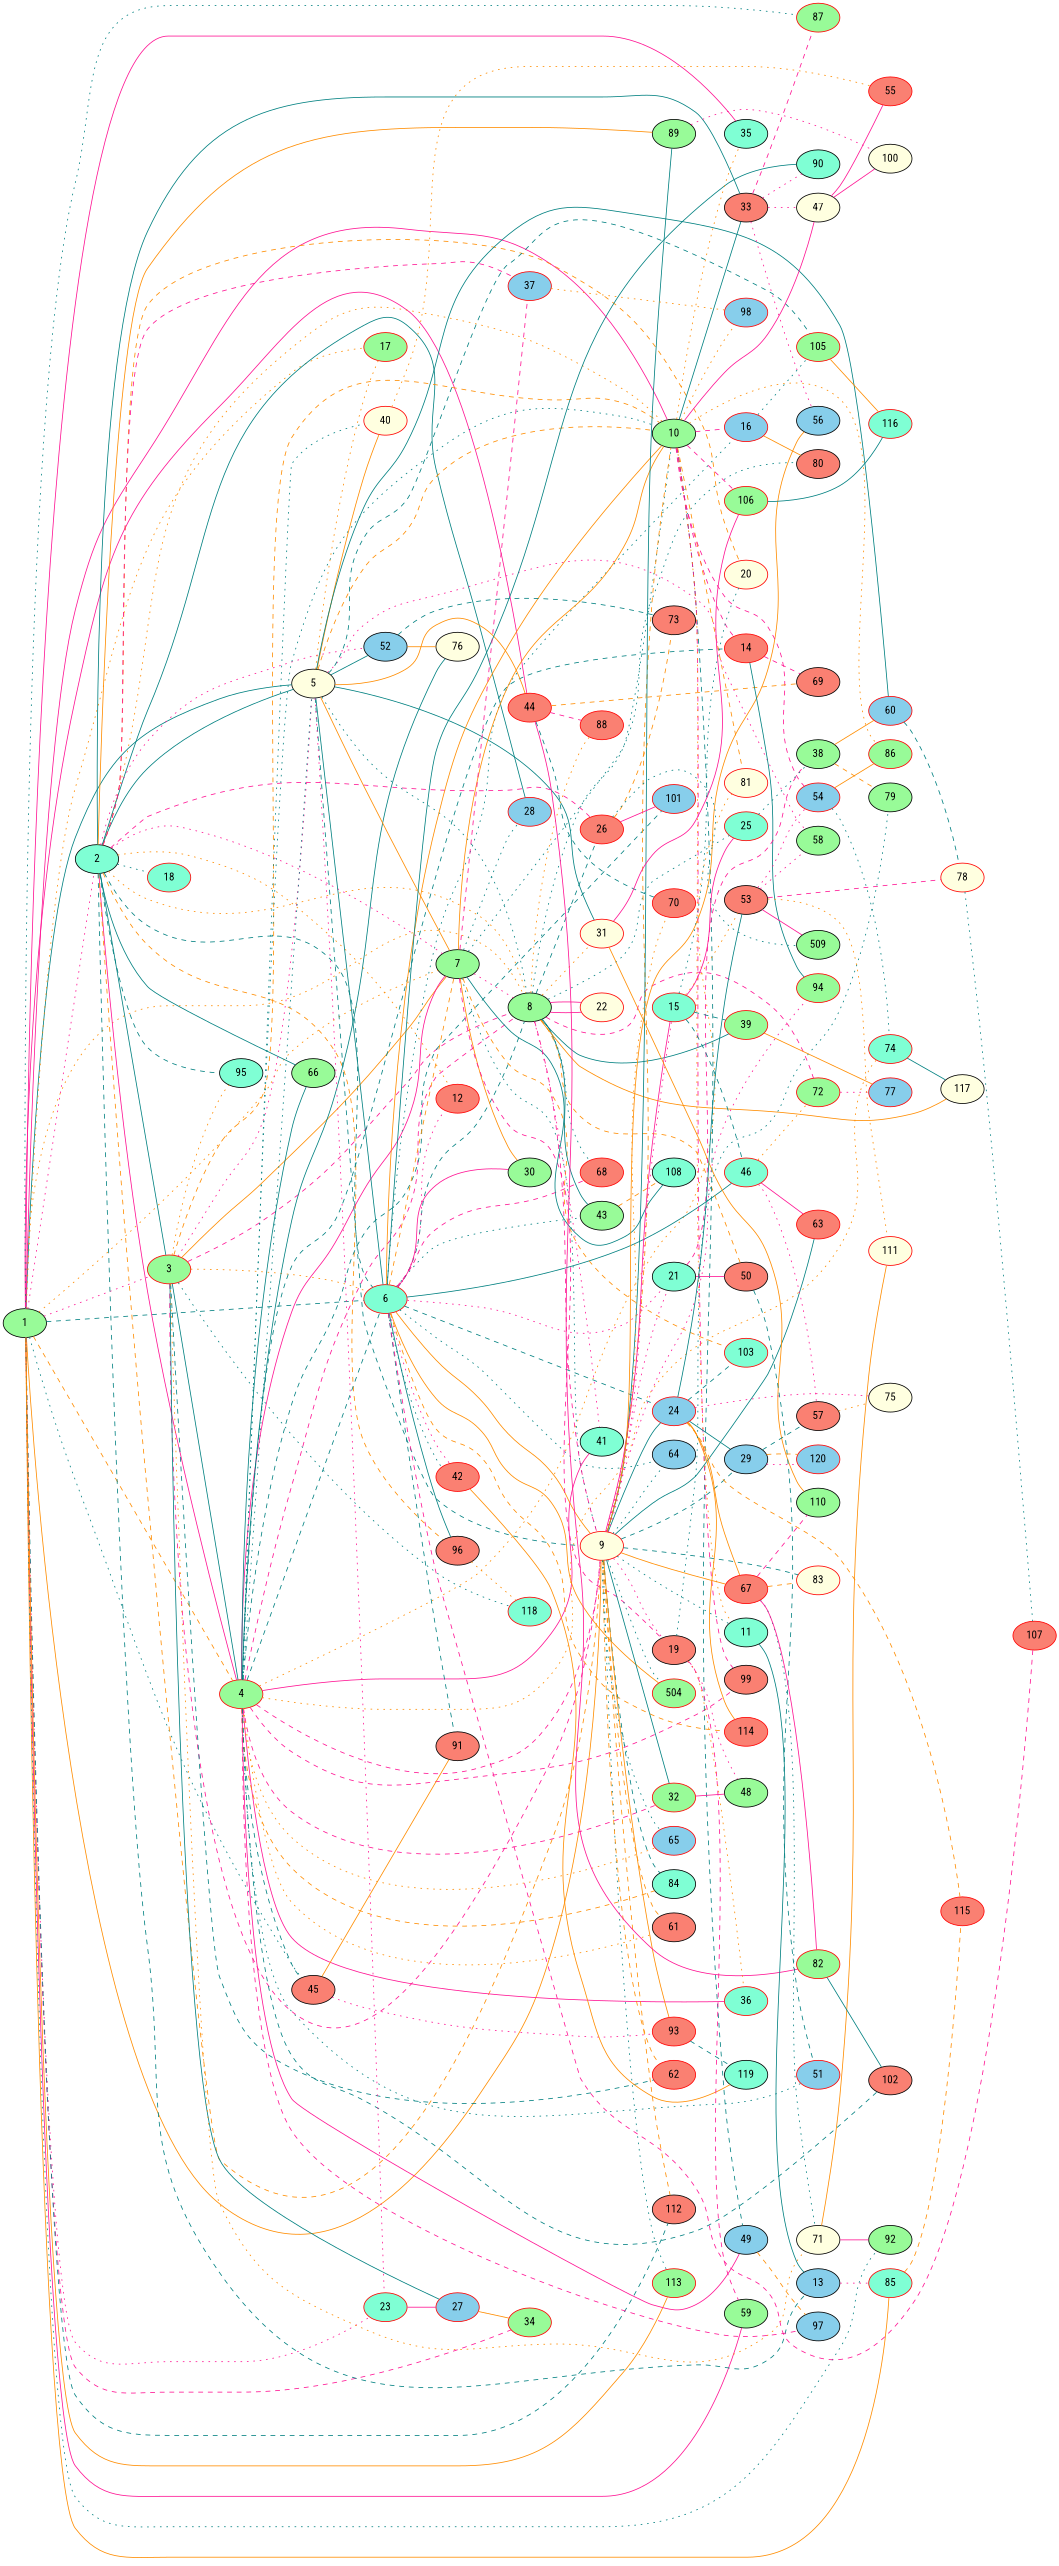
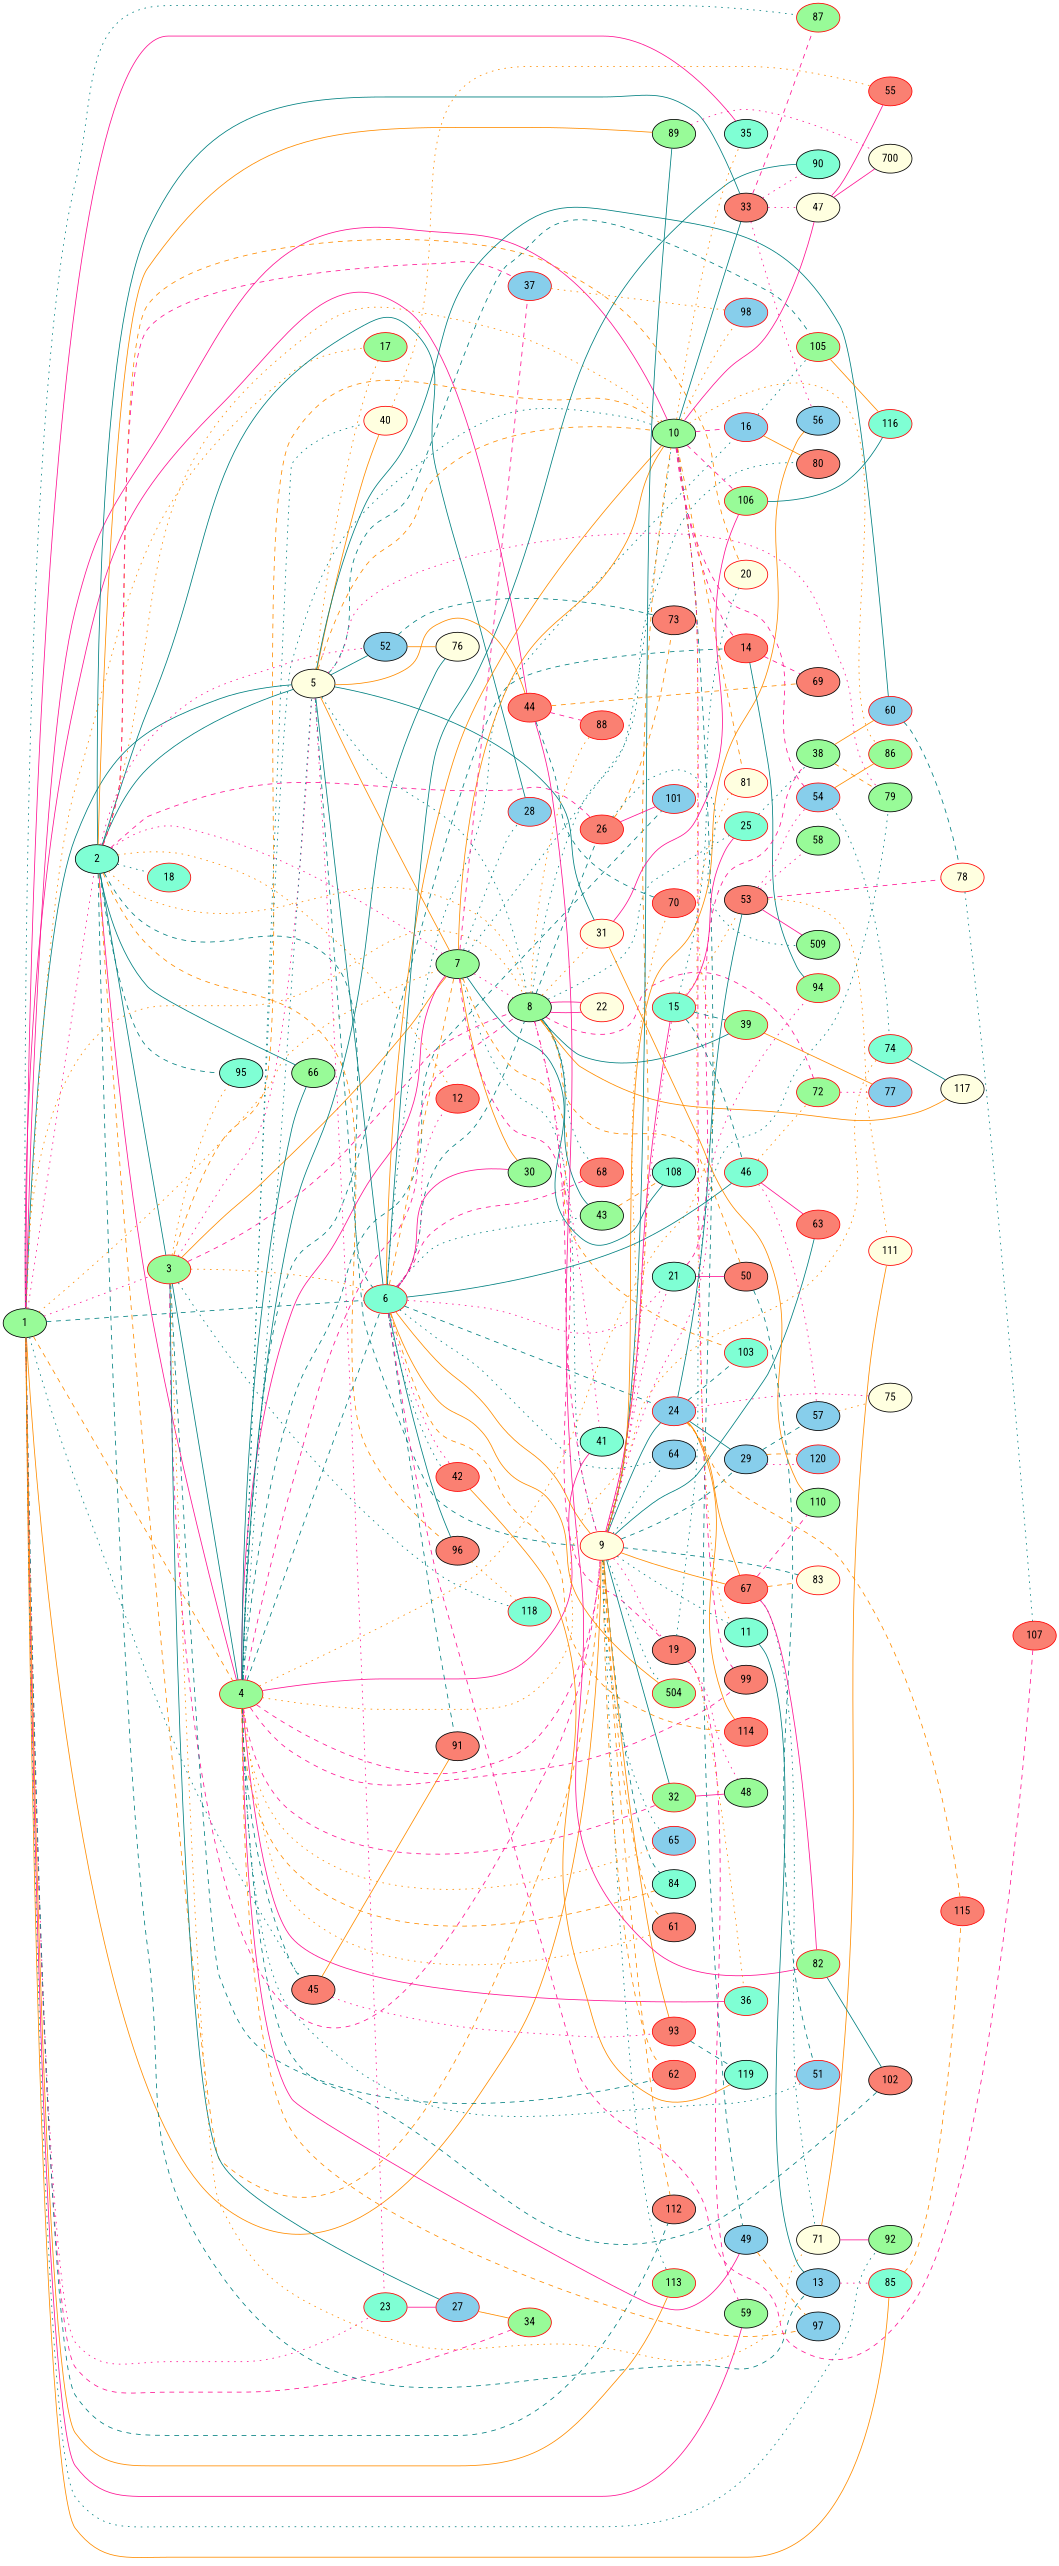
node "100": label "100" -> "700"
edge "5" -- "58": now "5" -- "79"
node "57": fillcolor salmon -> skyblue
edge "4" -- "97": color deeppink -> darkorange
